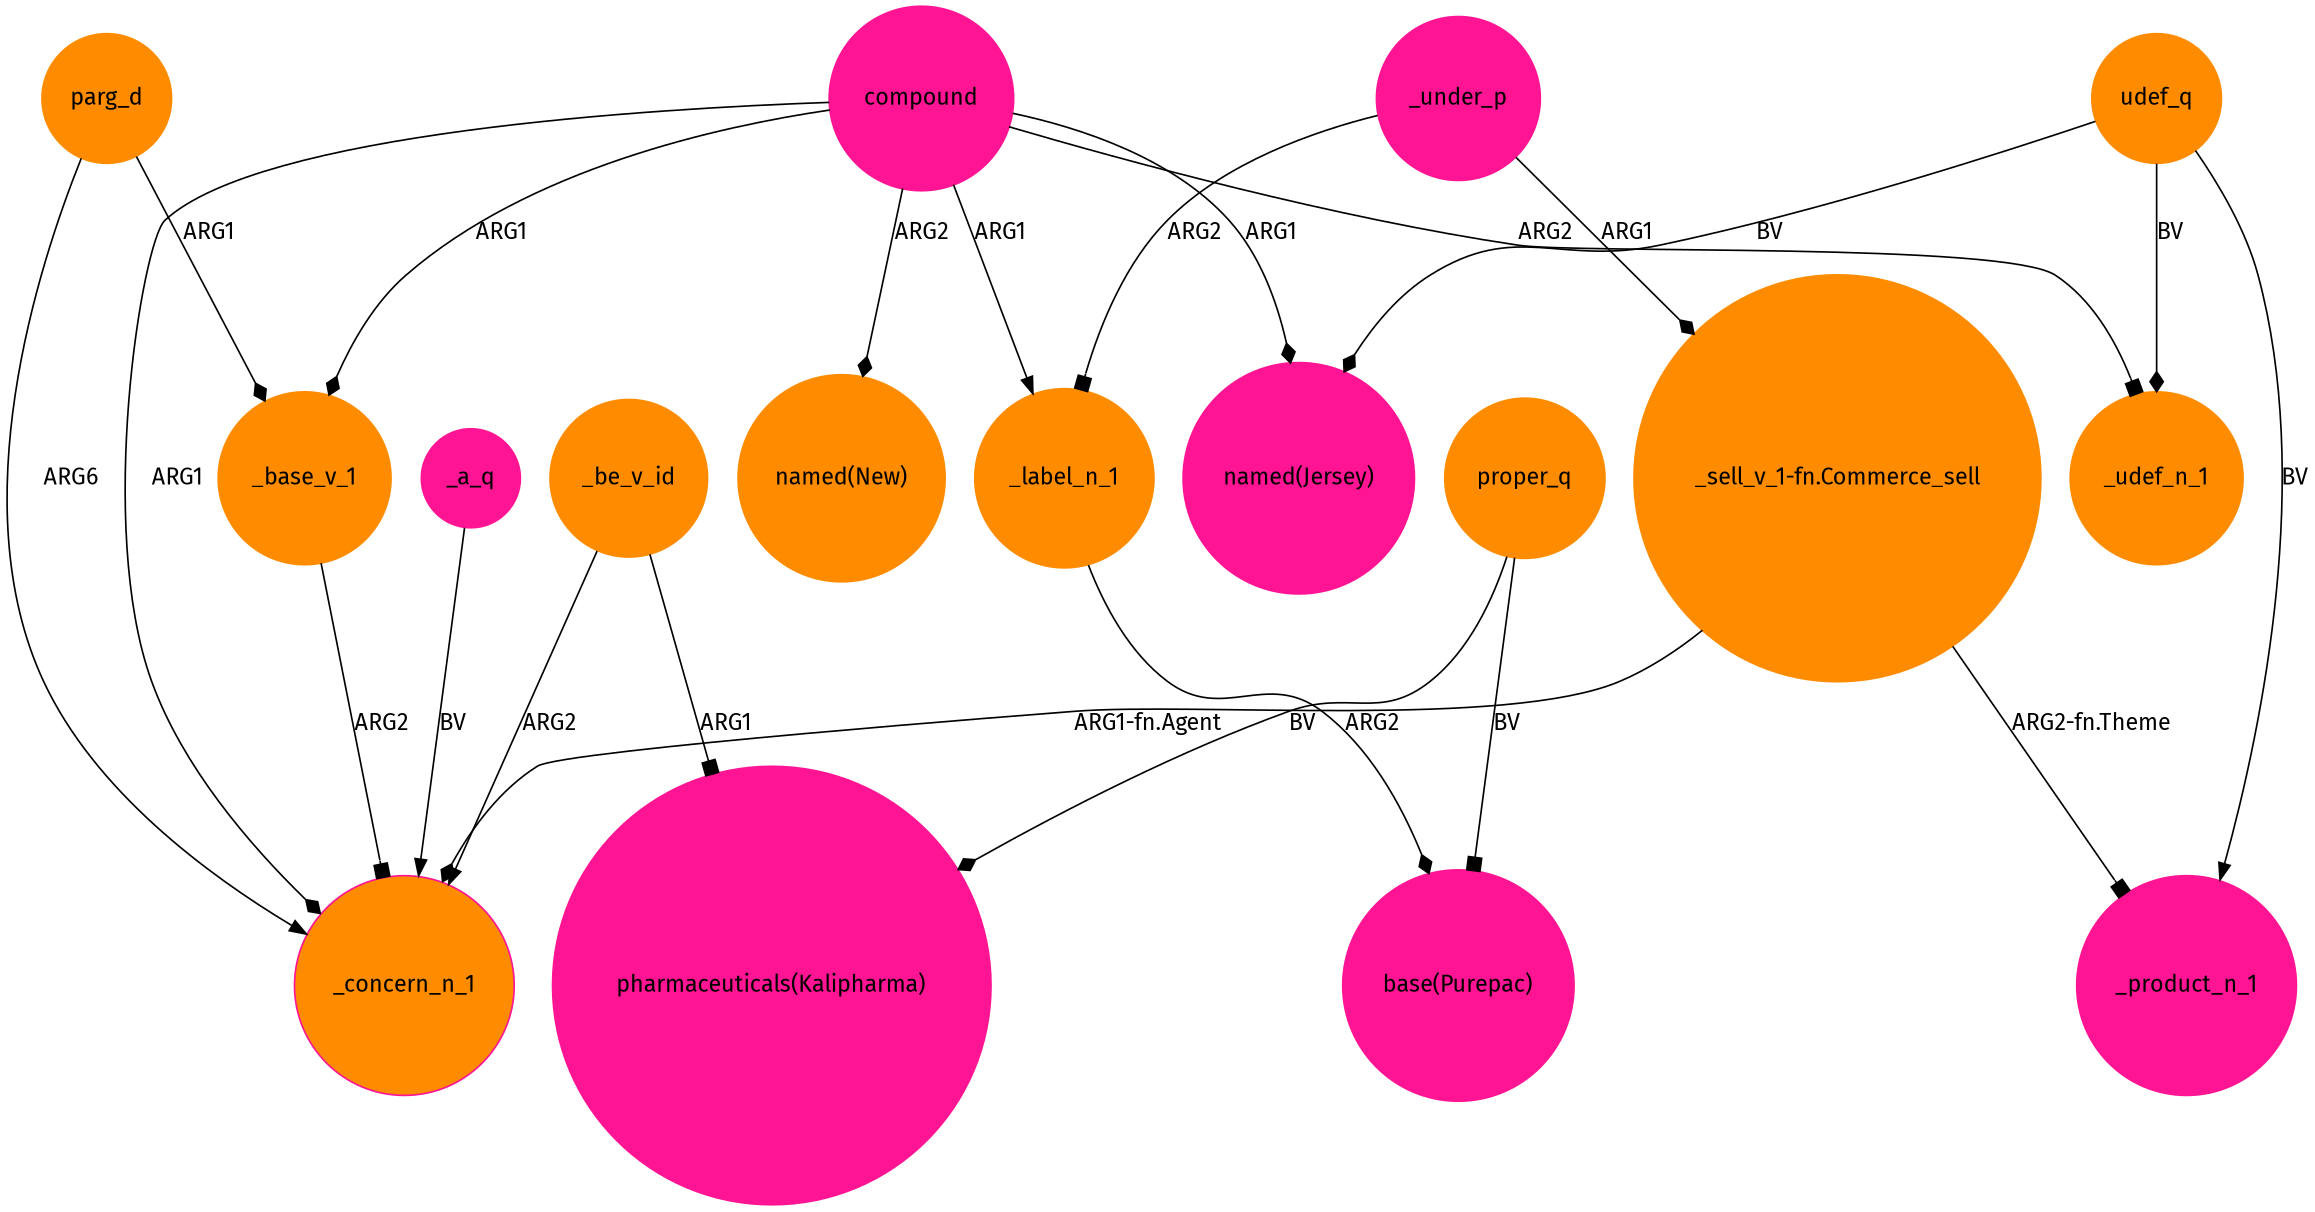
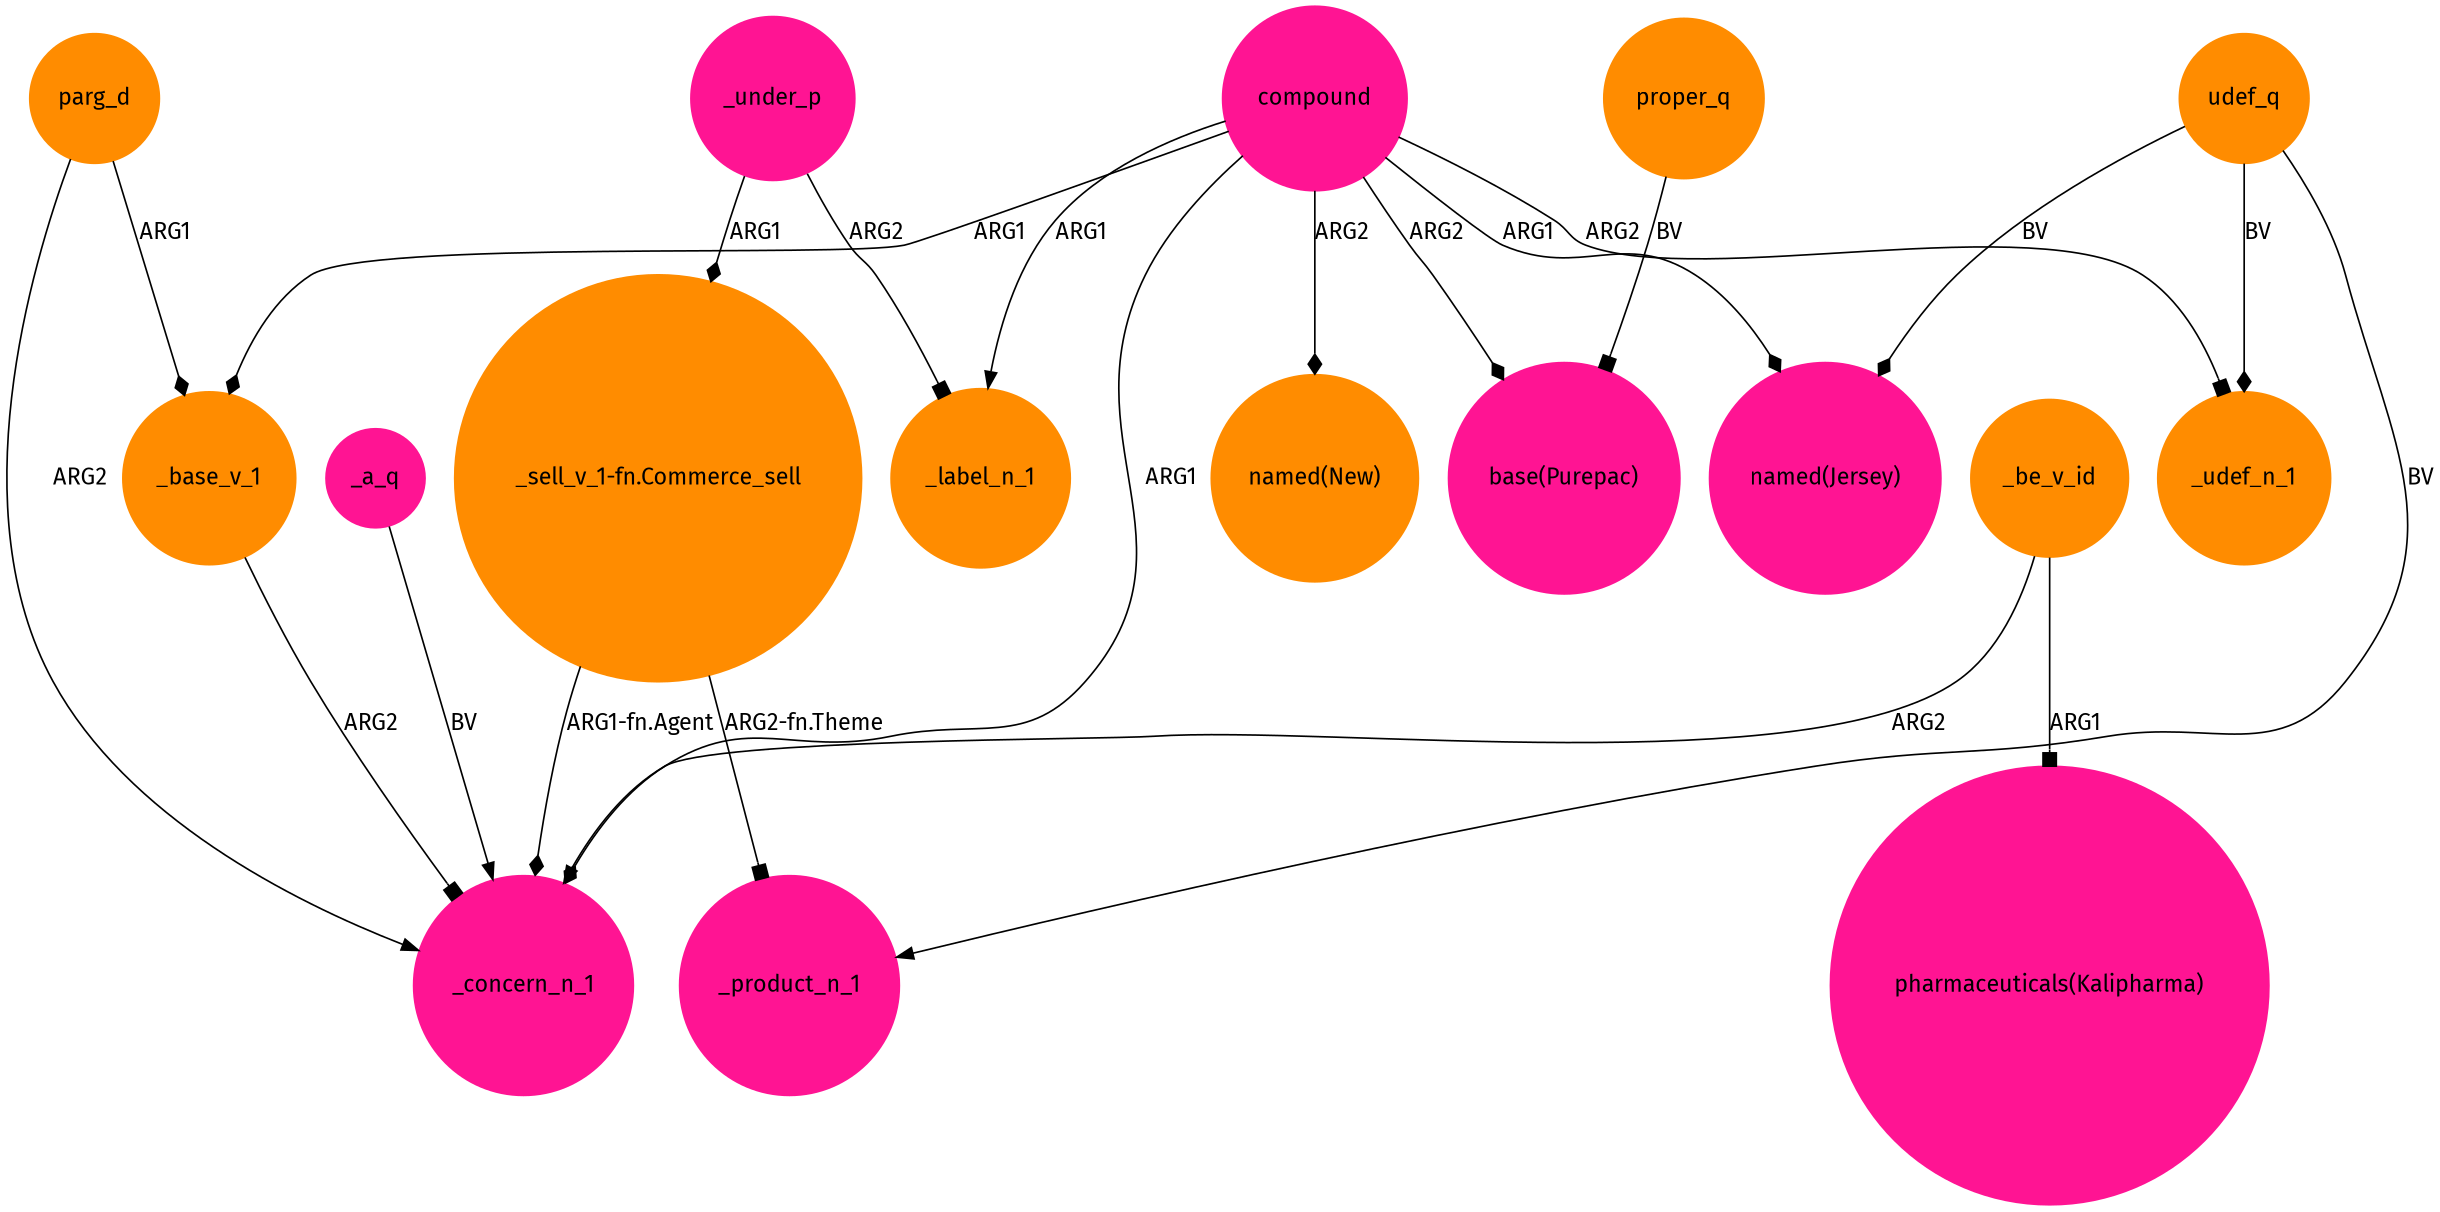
edge "parg_d" -> "_concern_n_1": label "ARG6" -> "ARG2"
edge "_label_n_1" -> "base(Purepac)": now "compound" -> "base(Purepac)"
edge "proper_q" -> "pharmaceuticals(Kalipharma)": removed, label "BV"
node "_concern_n_1": fillcolor darkorange -> deeppink
